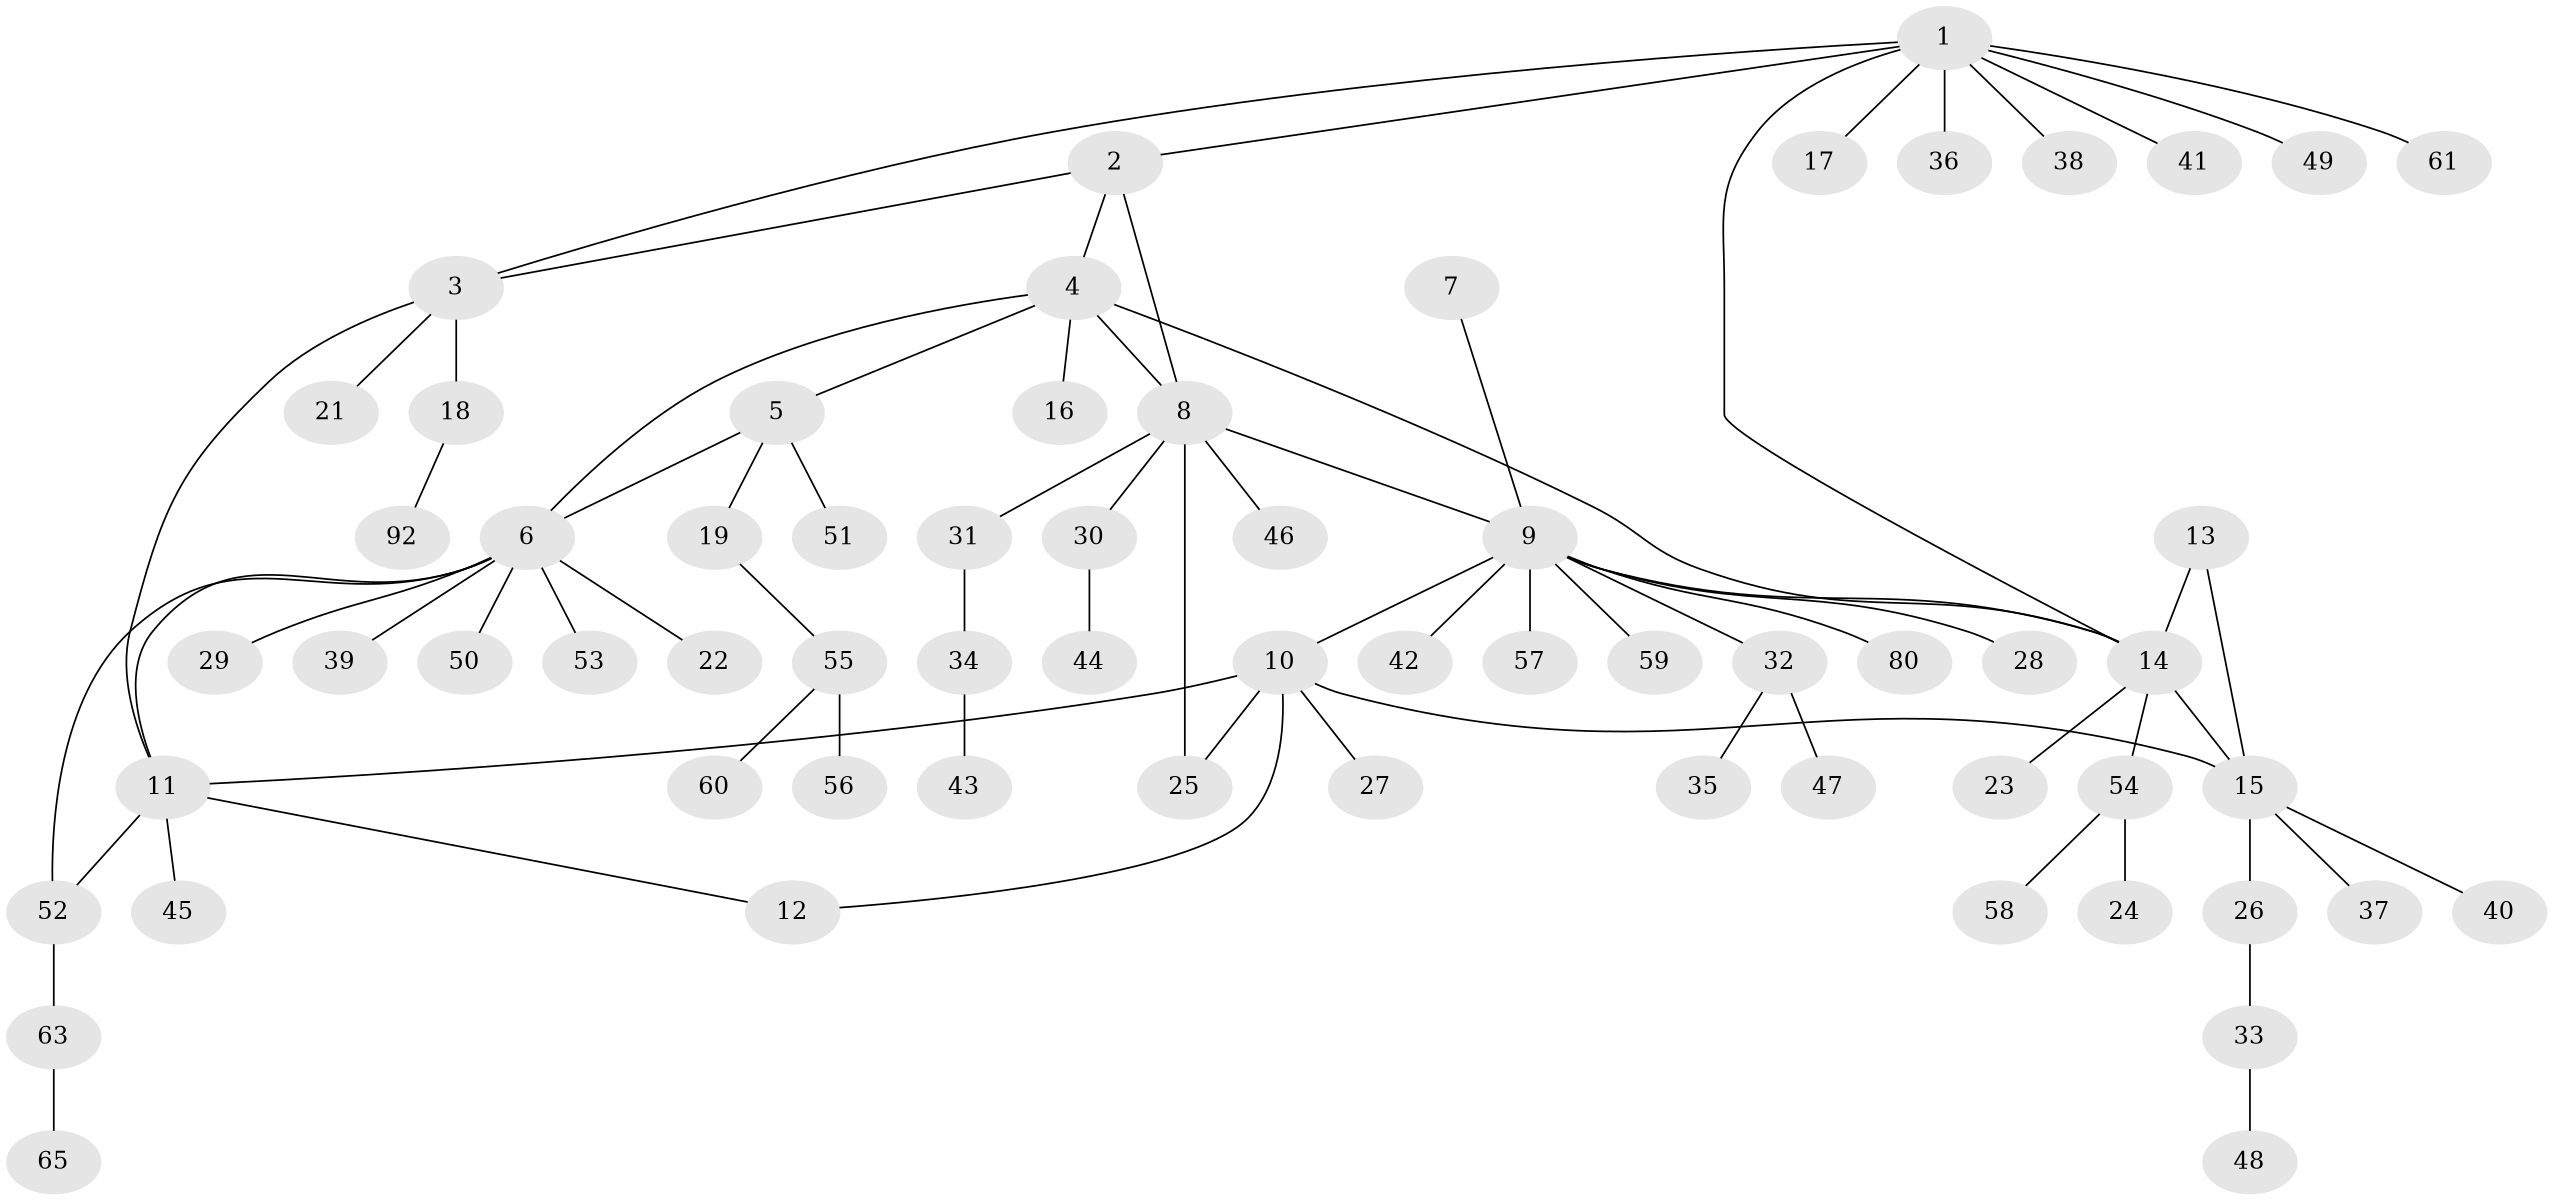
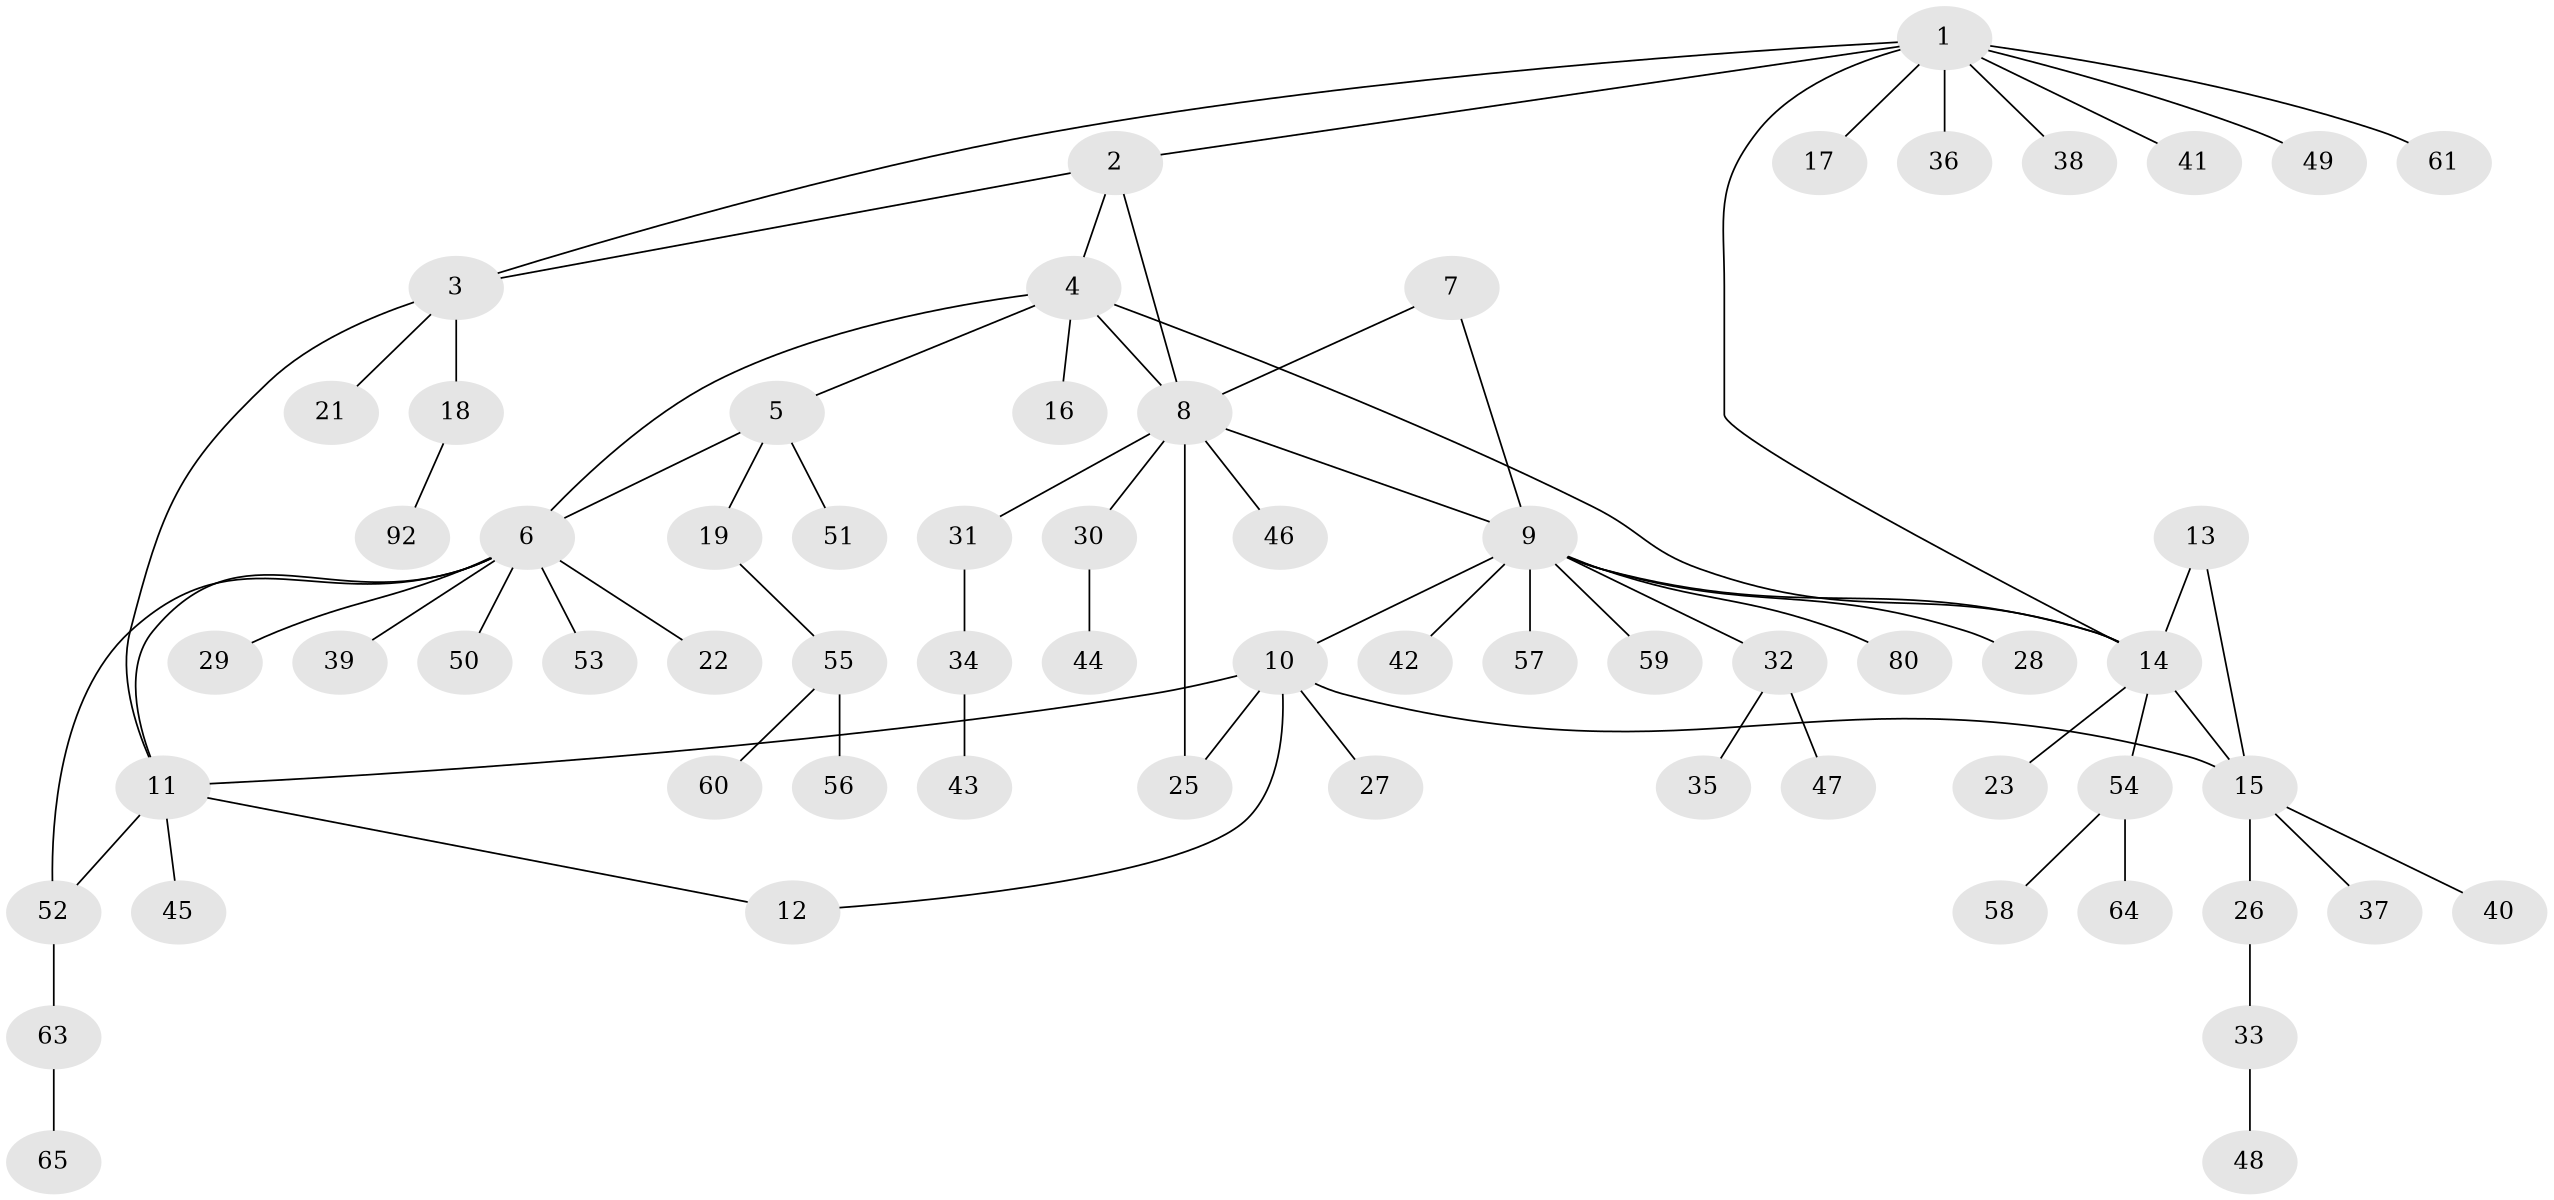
edge "7" -- "8": added
node "24": label "24" -> "64"
